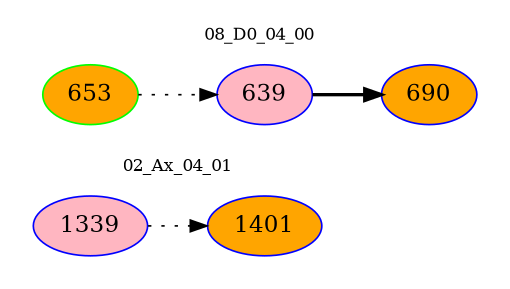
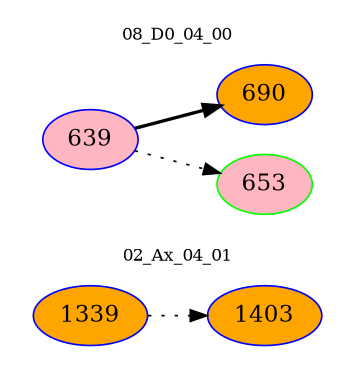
node "653": fillcolor orange -> lightpink
edge "653" -> "639": reversed
node "1339": fillcolor lightpink -> orange
node "1401": label "1401" -> "1403"
